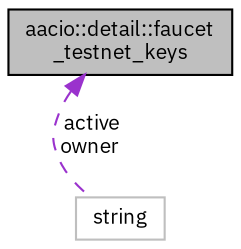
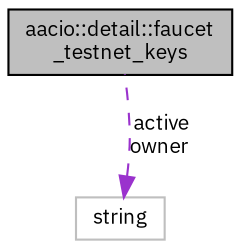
edge "string" -> "aacio::detail::faucet _testnet_keys": reversed
